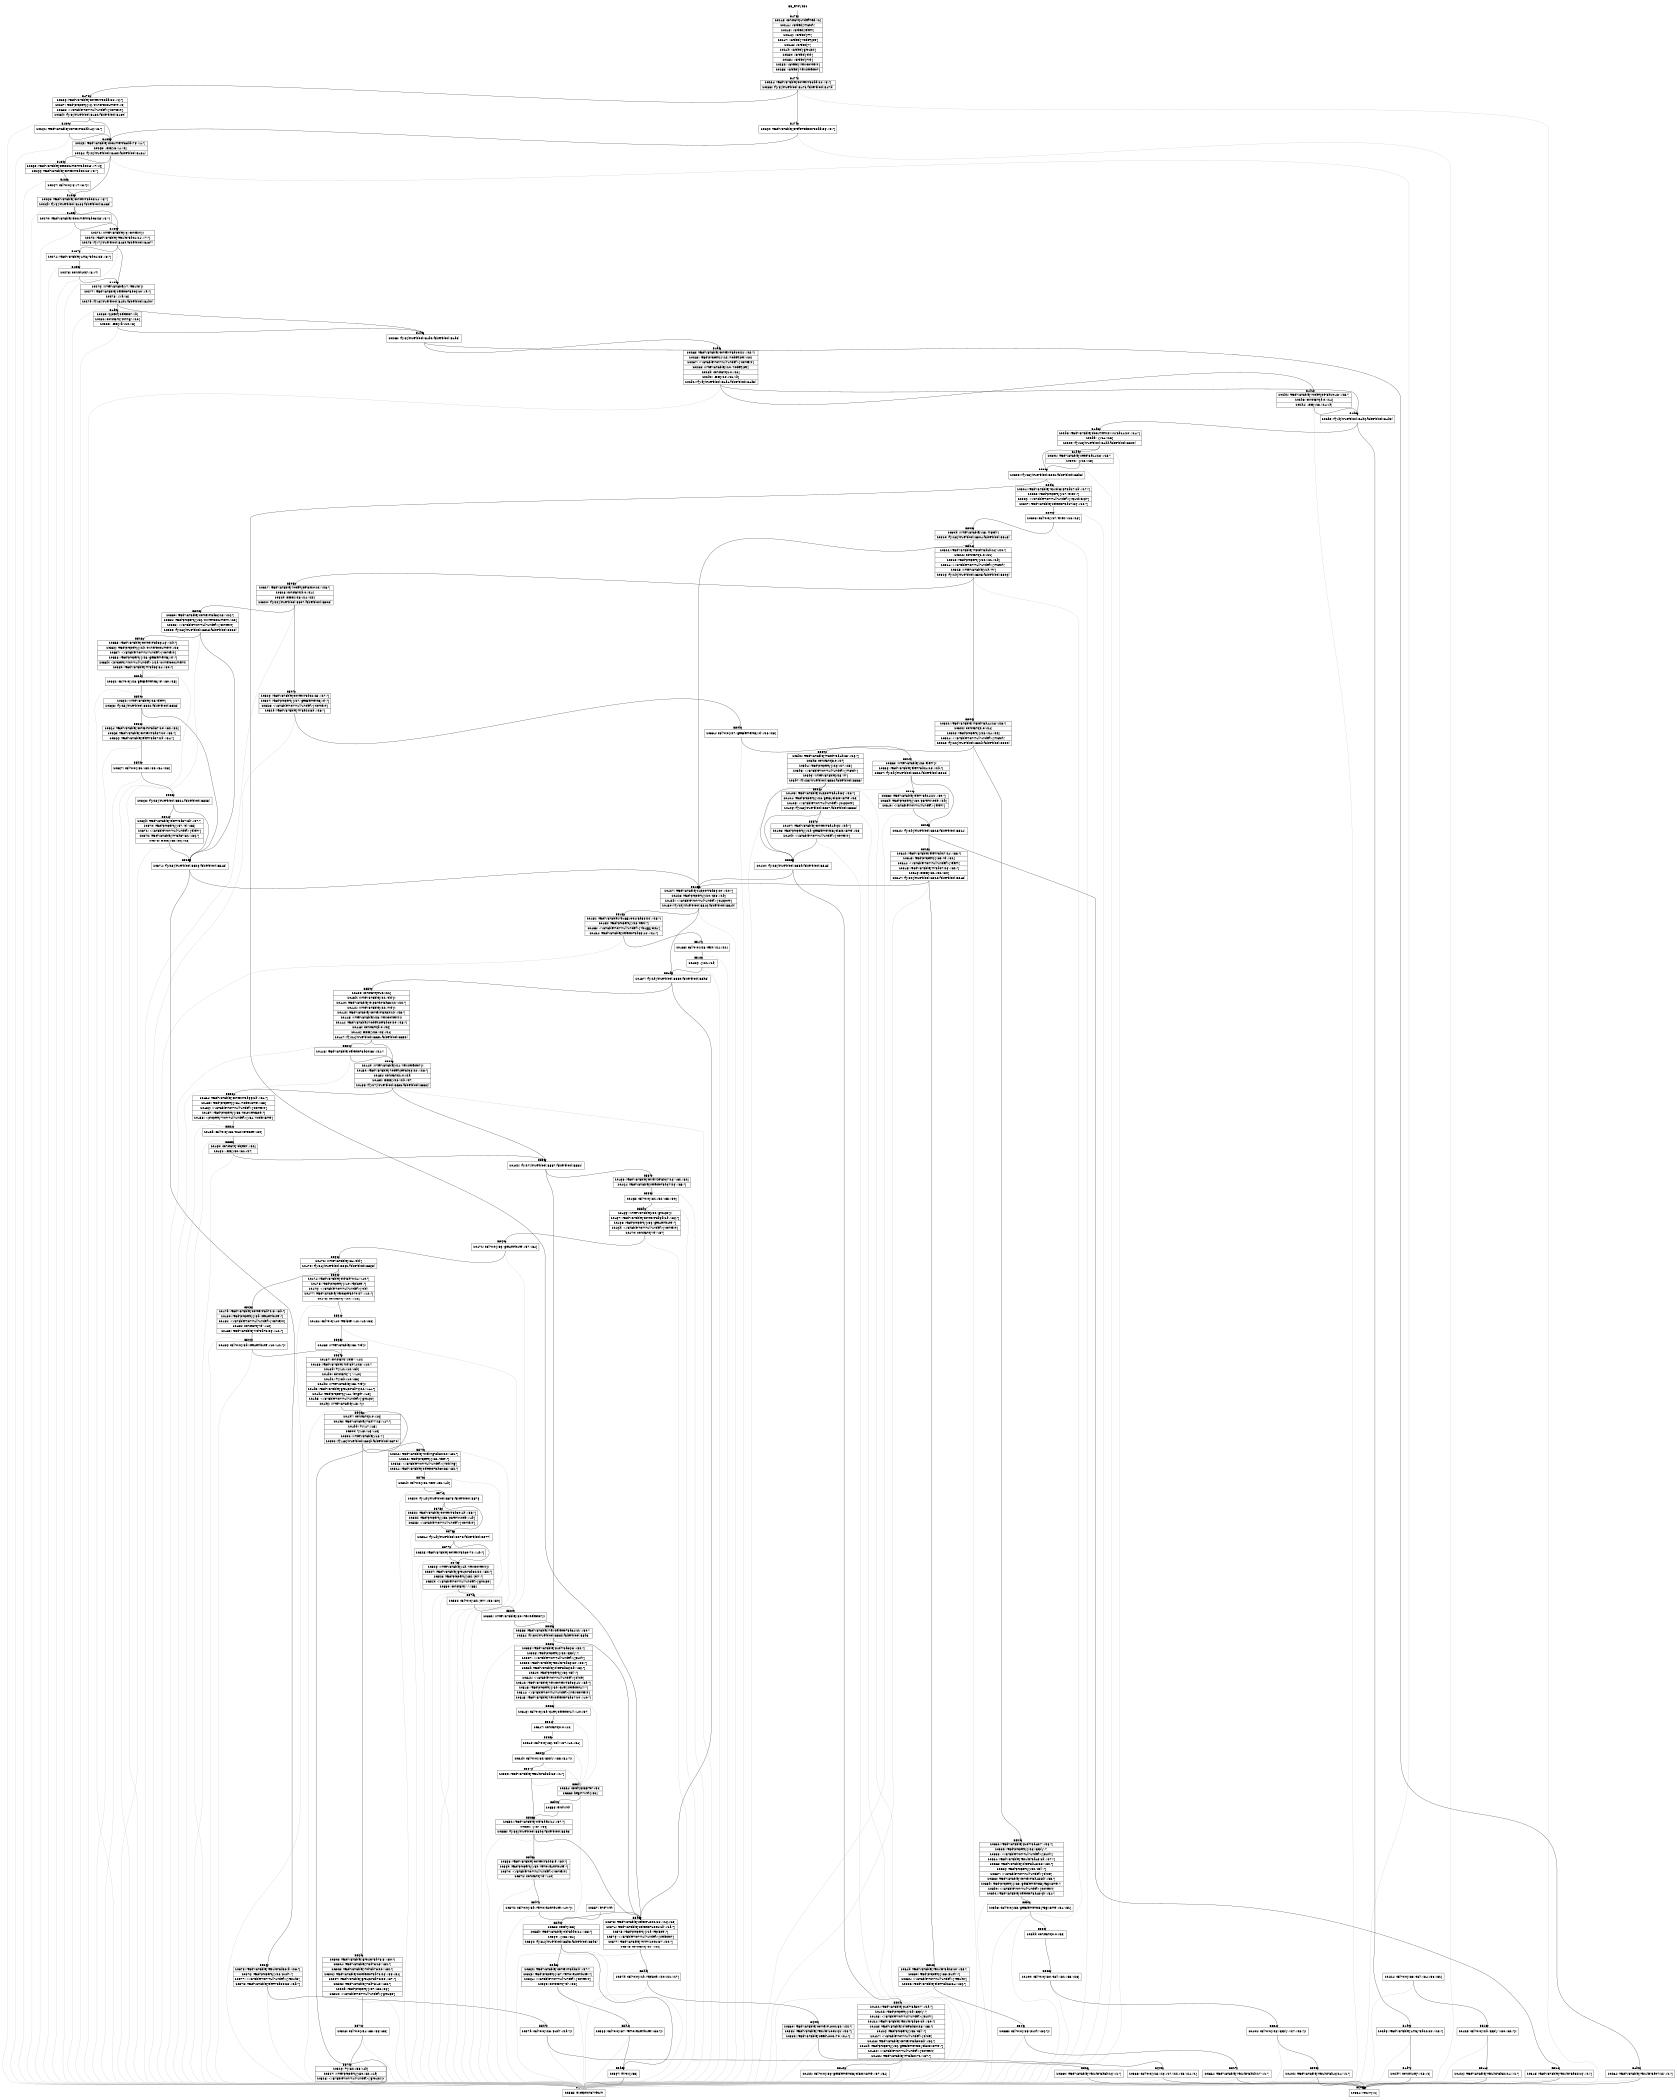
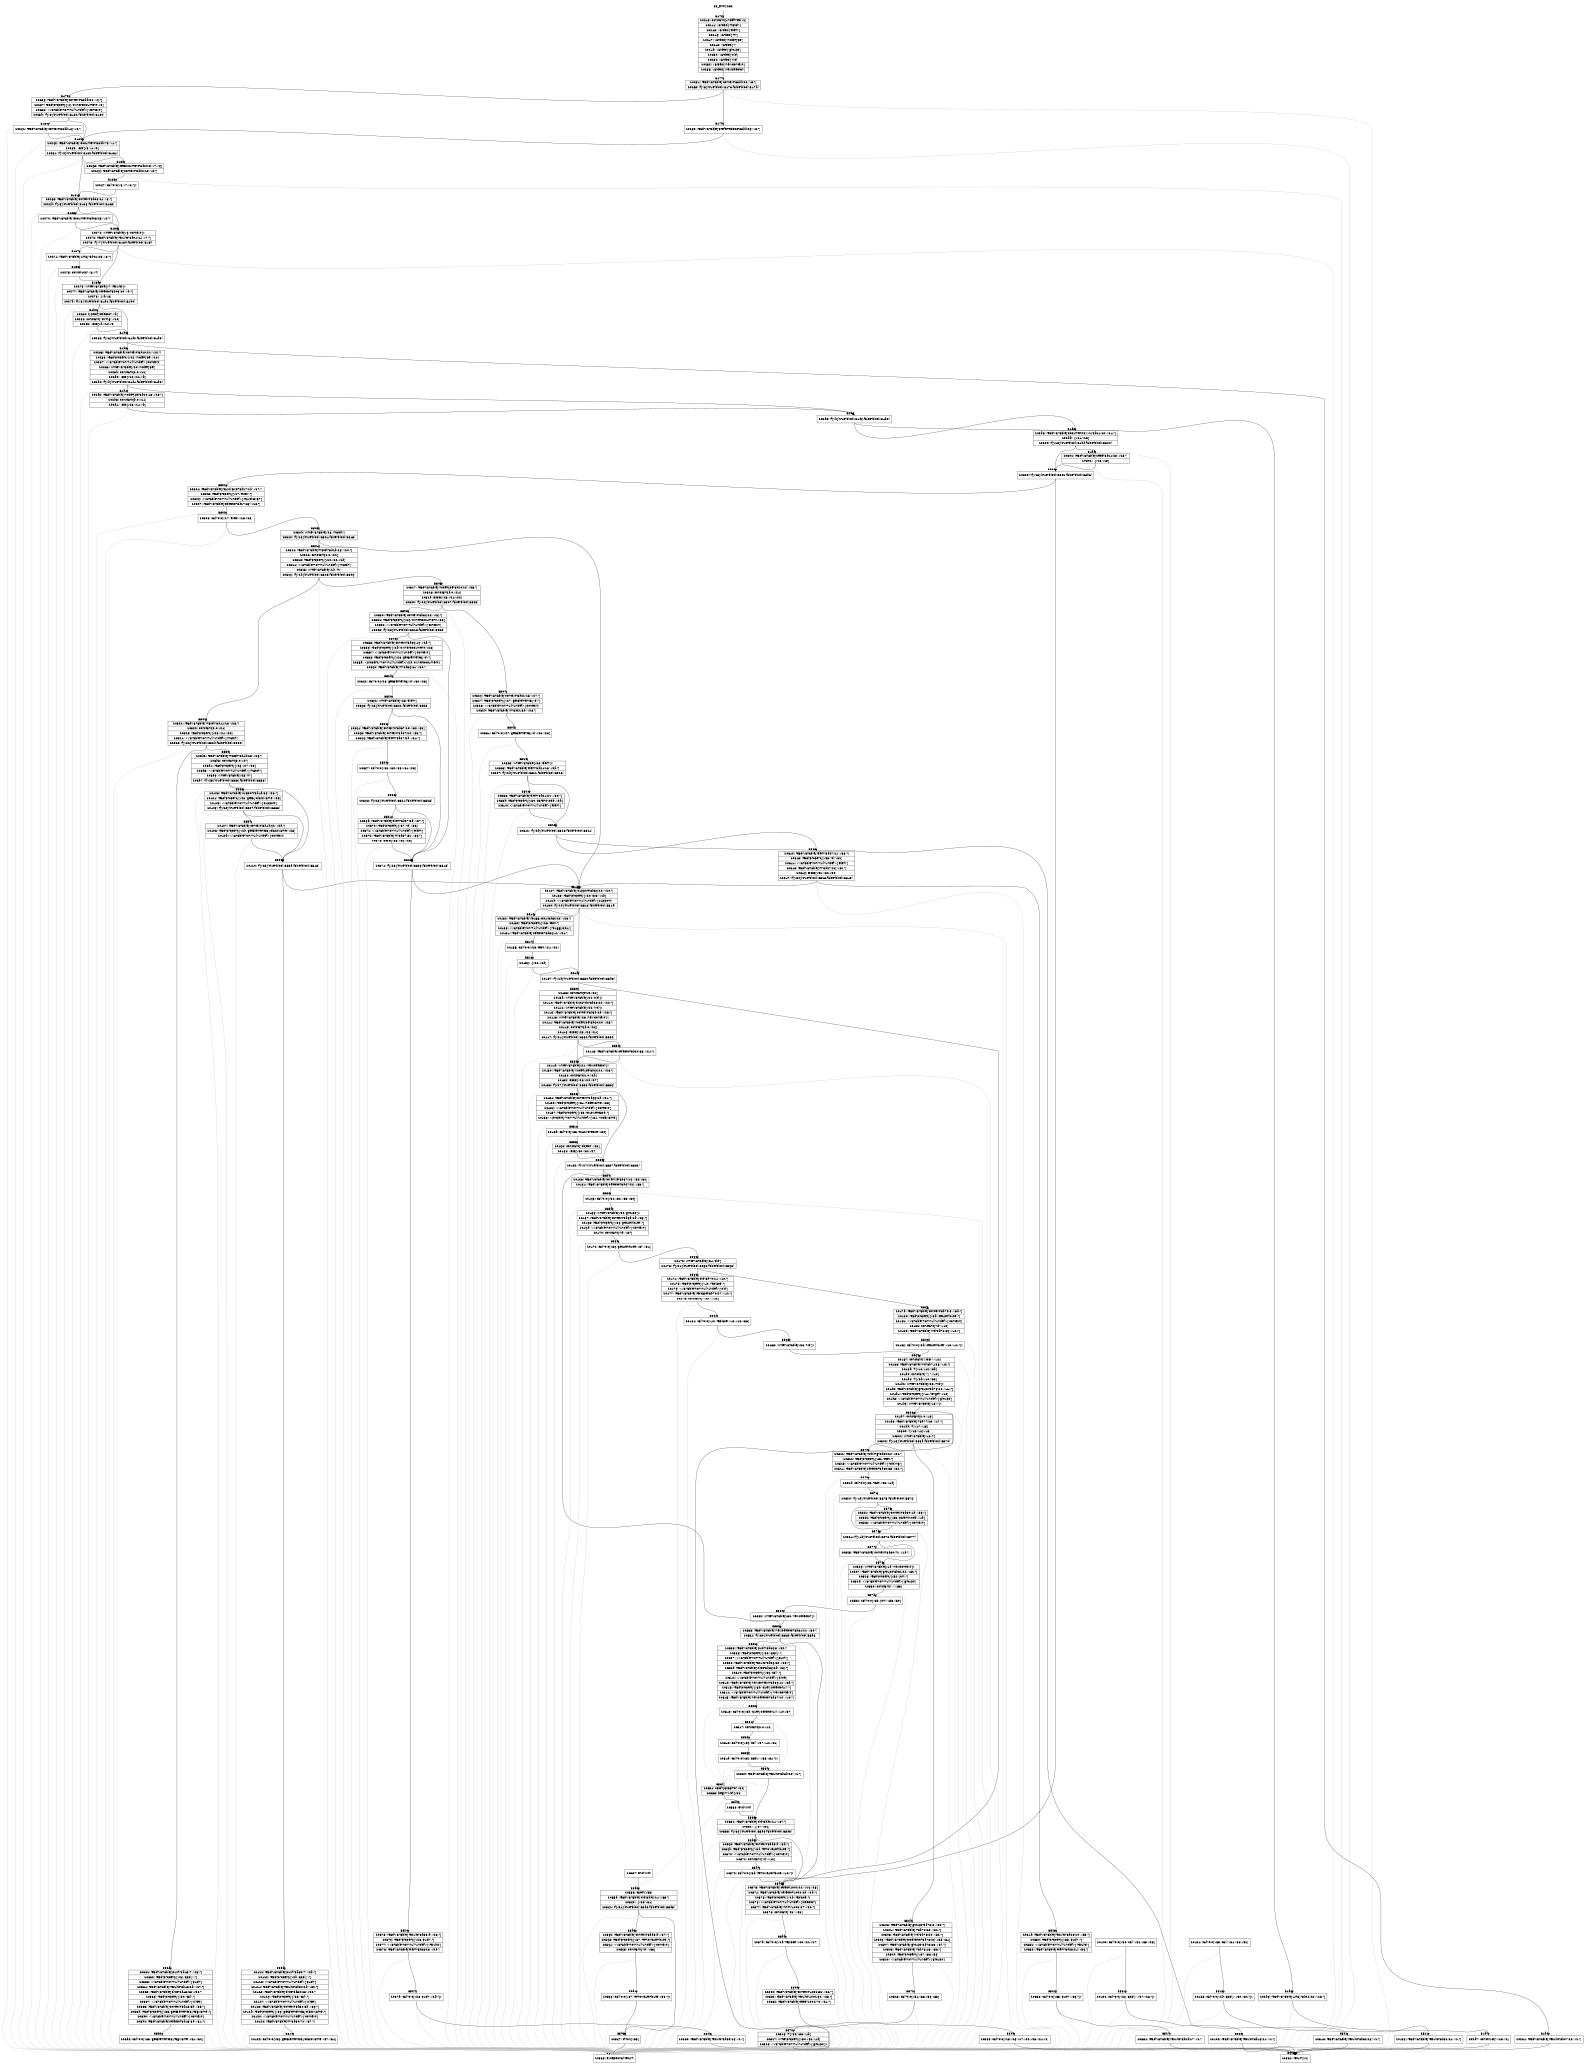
node "10399: constant[0.0,v35]": removed
